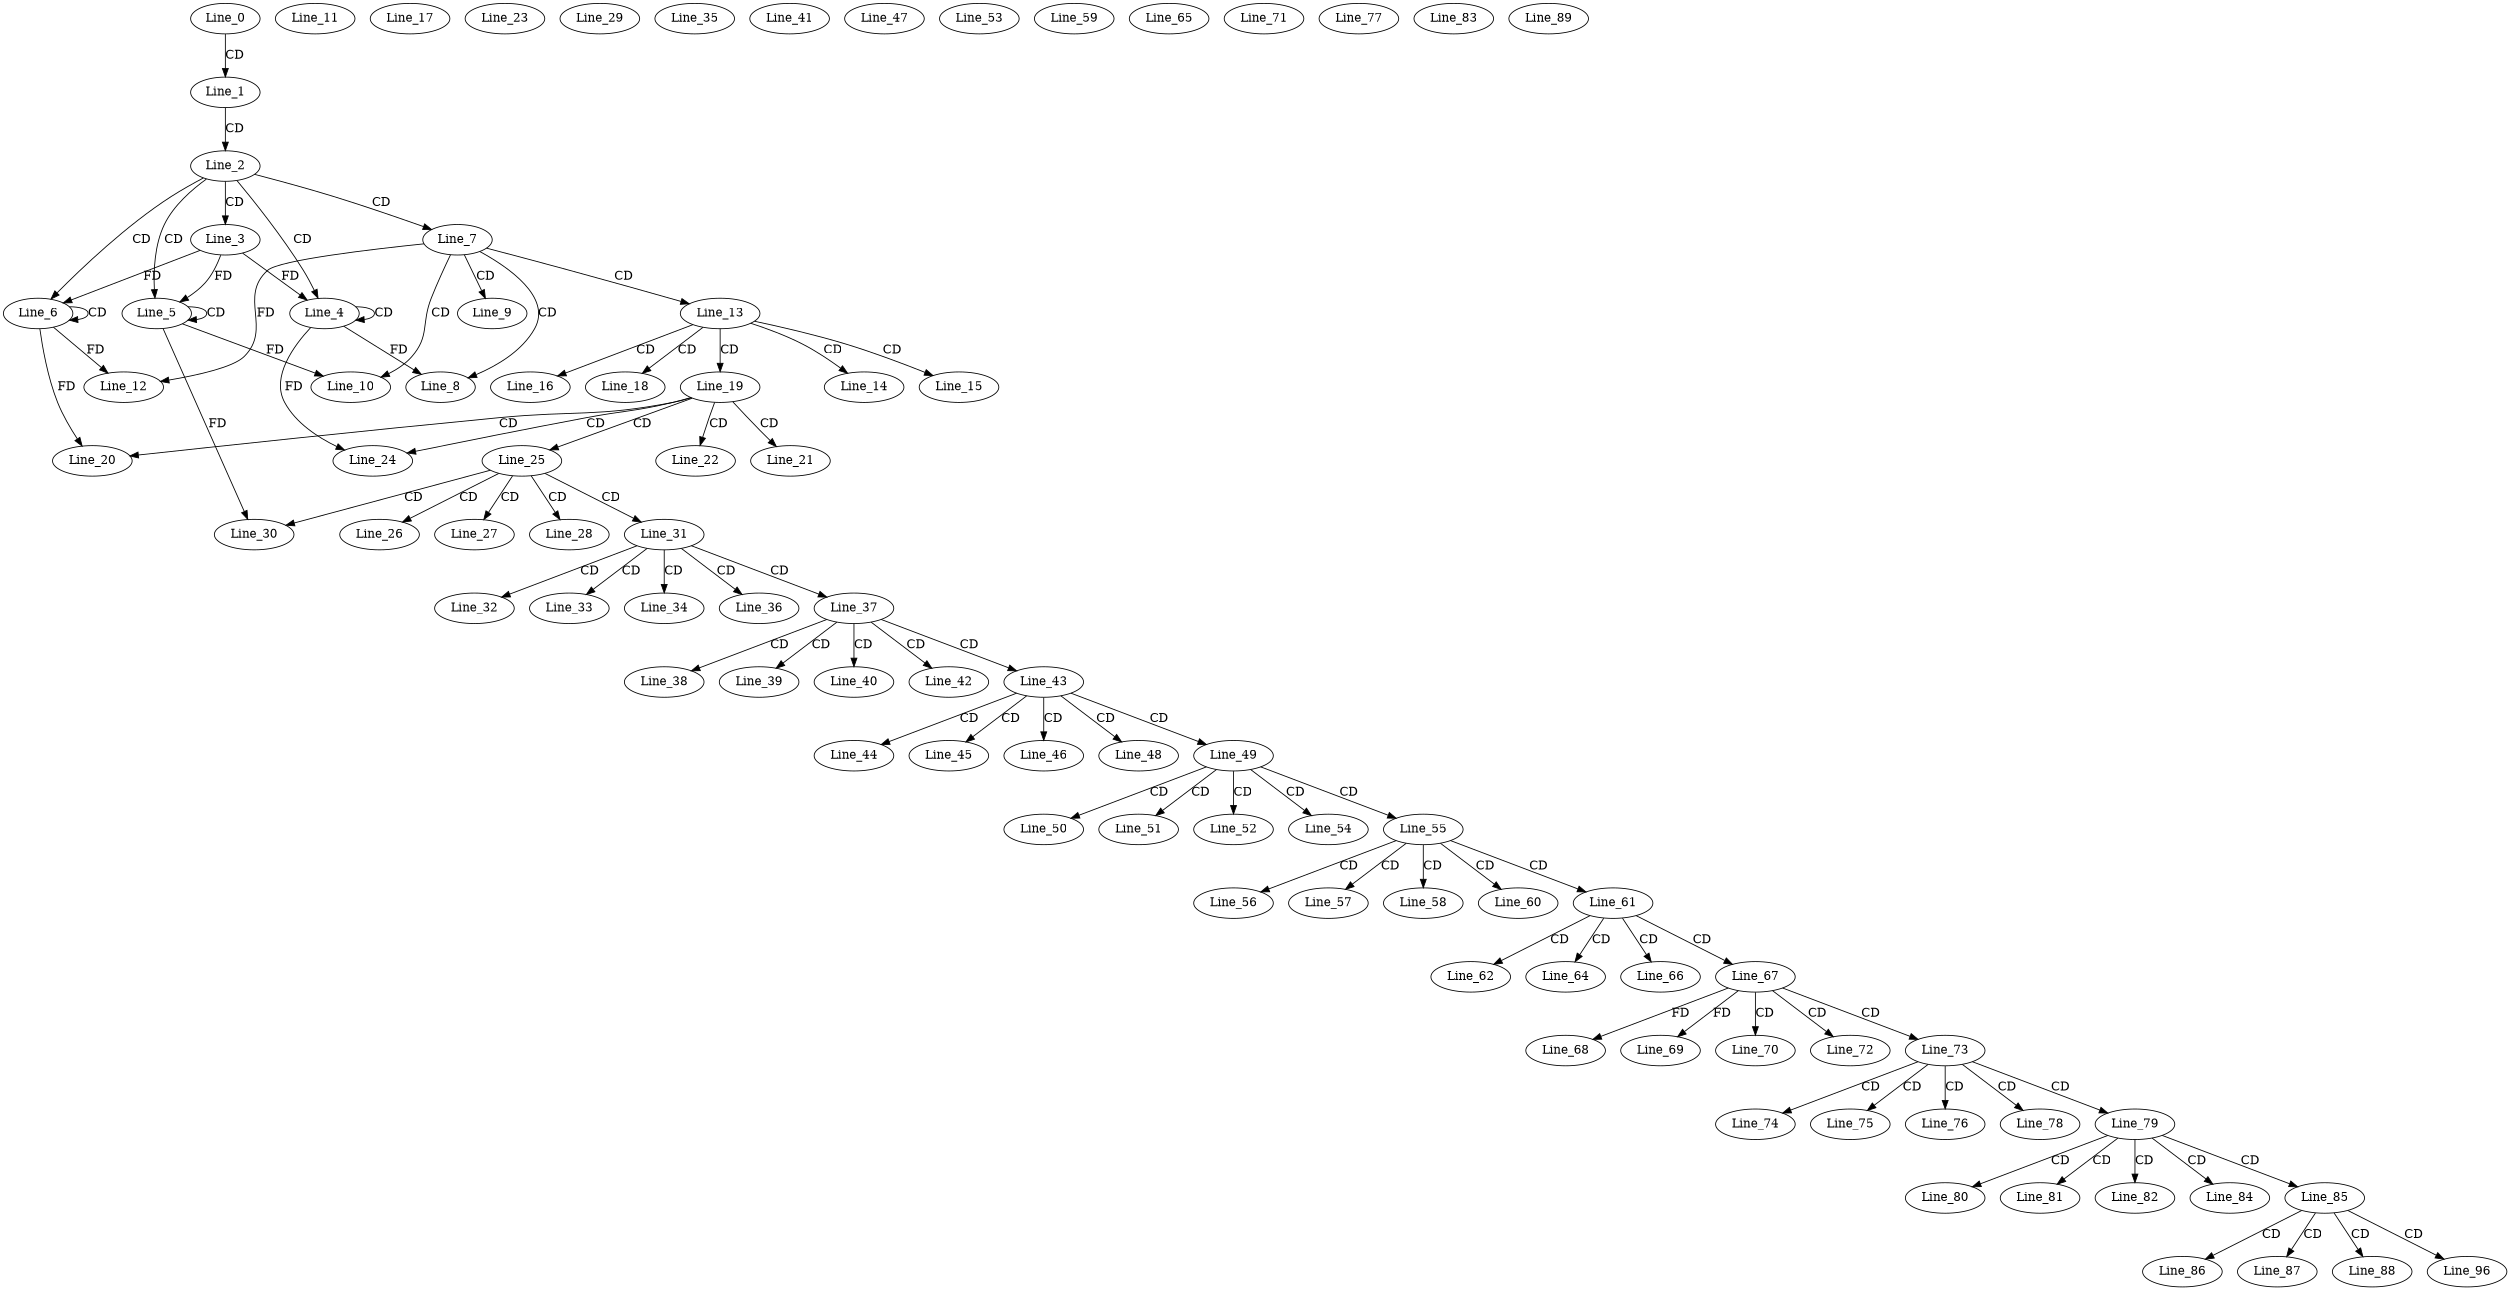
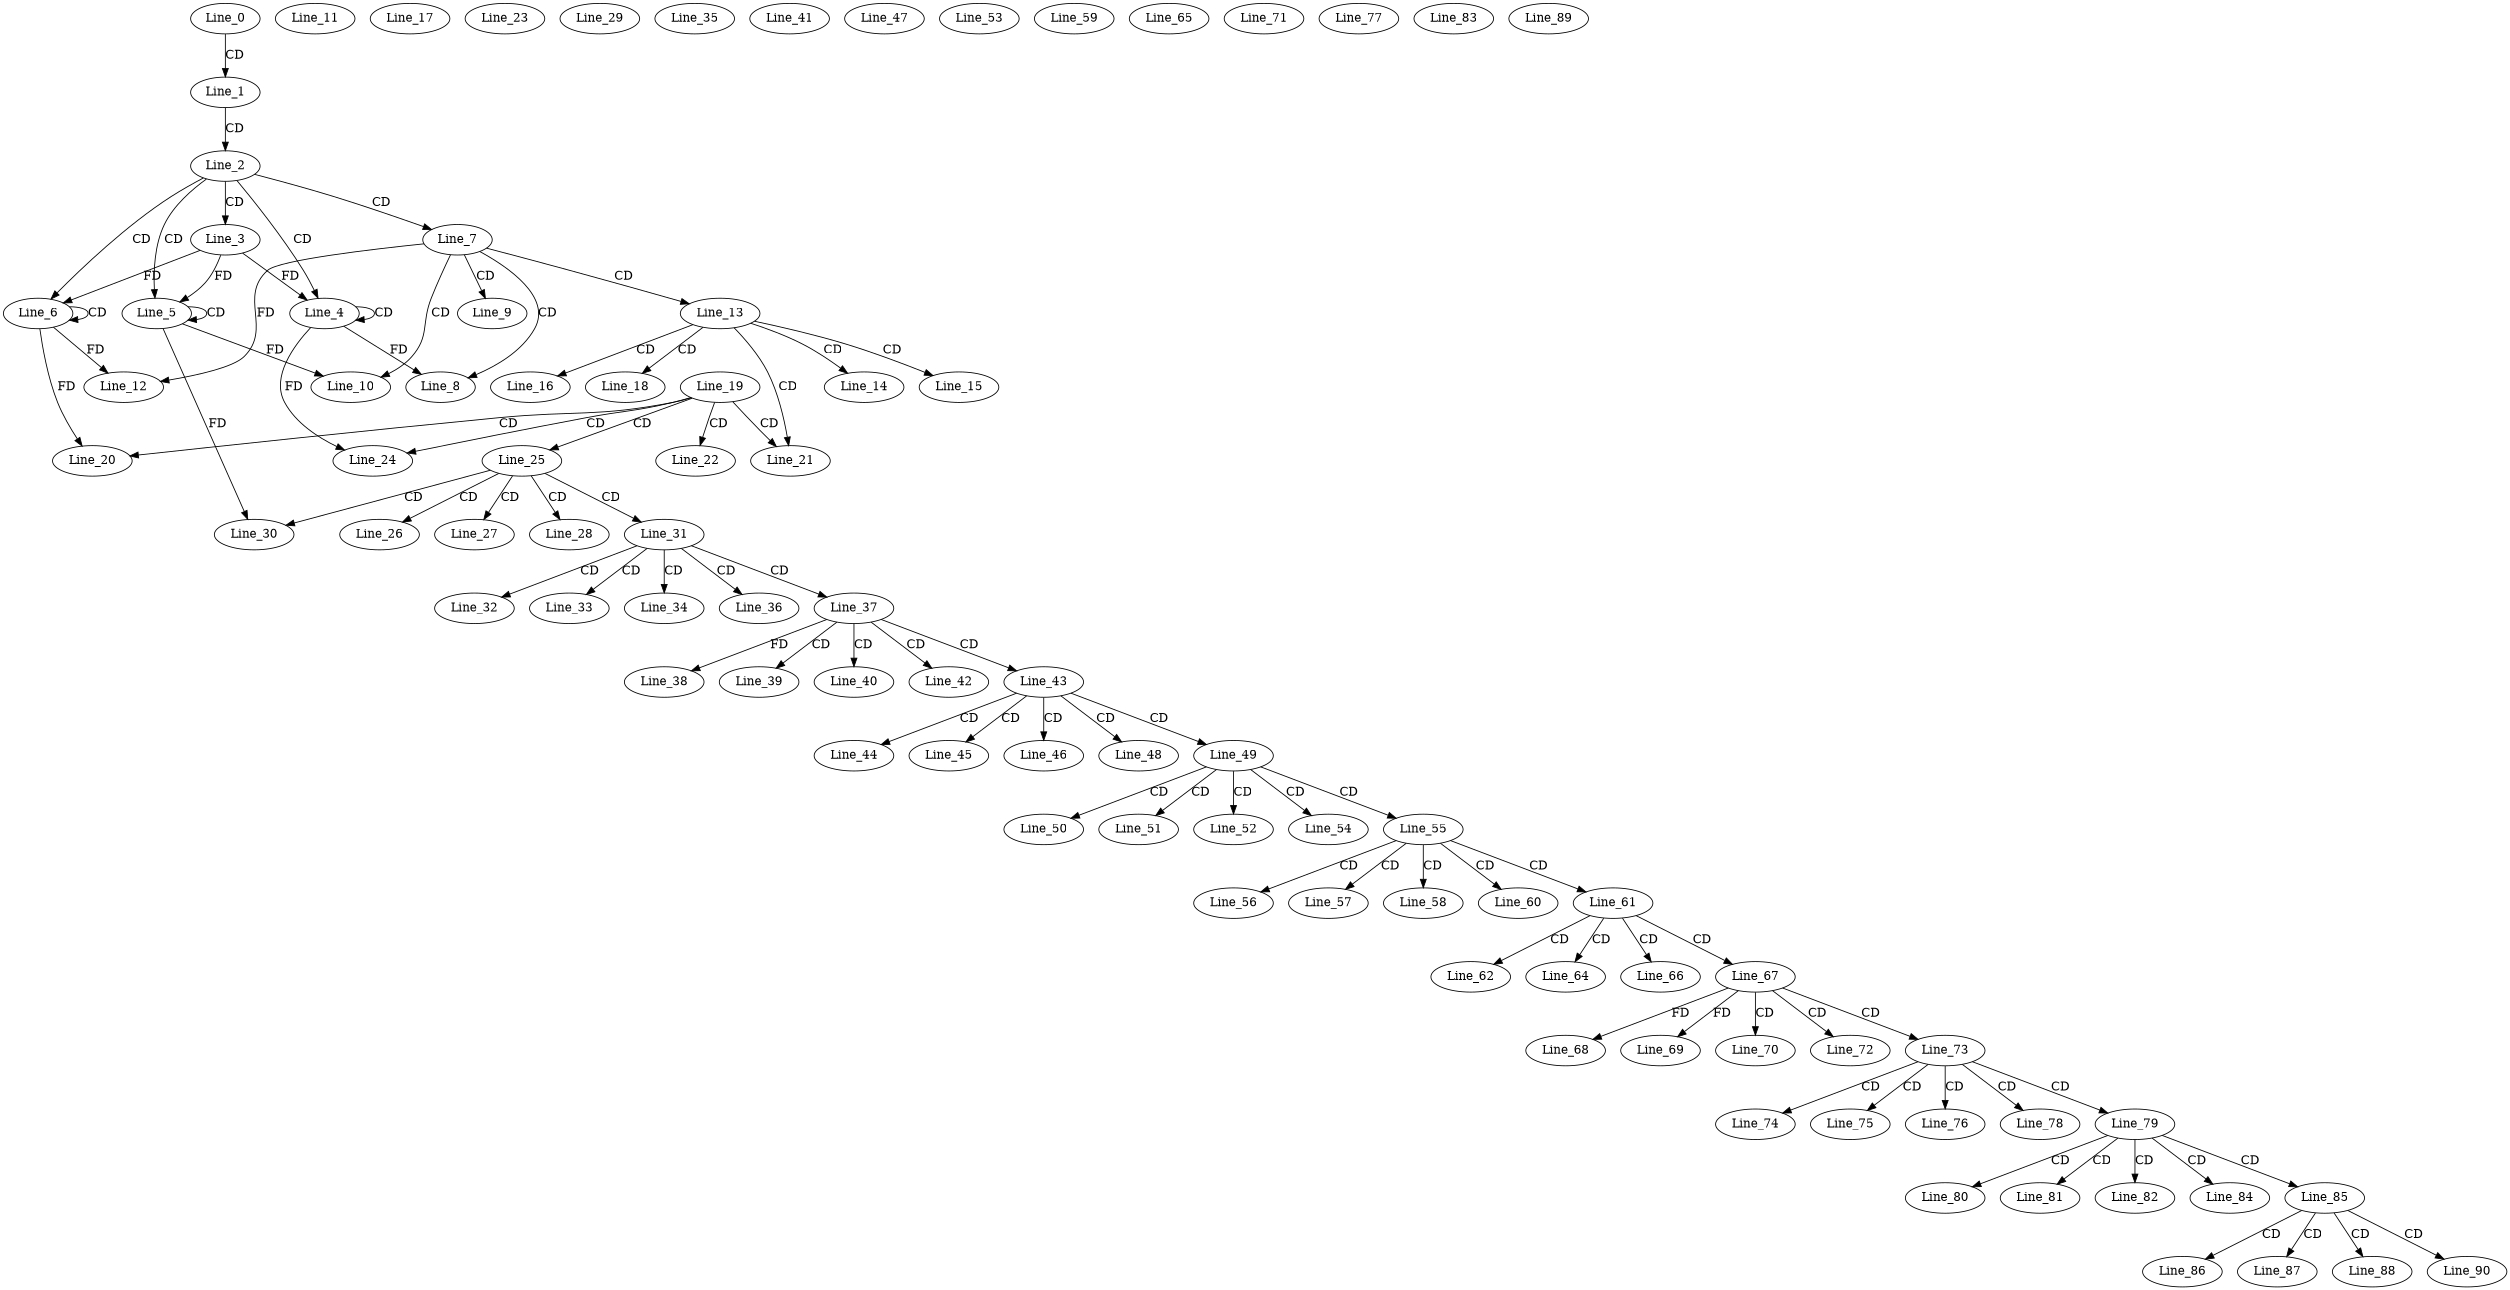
edge "Line_13" -> "Line_19": now "Line_13" -> "Line_21"
edge "Line_37" -> "Line_38": label "CD" -> "FD"
node "Line_96": label "Line_96" -> "Line_90"
